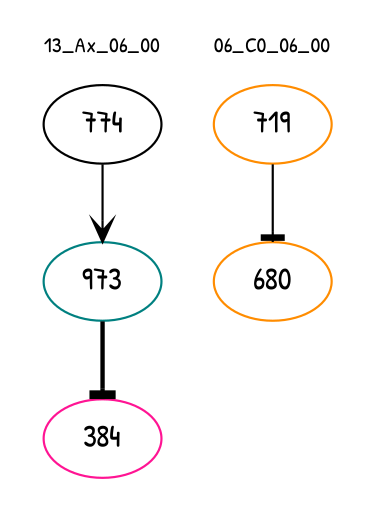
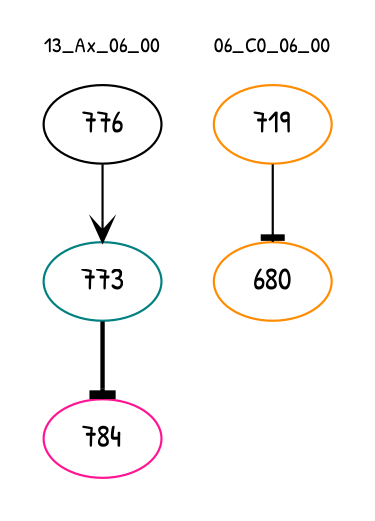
node "774": label "774" -> "776"
node "973": label "973" -> "773"
node "384": label "384" -> "784"
